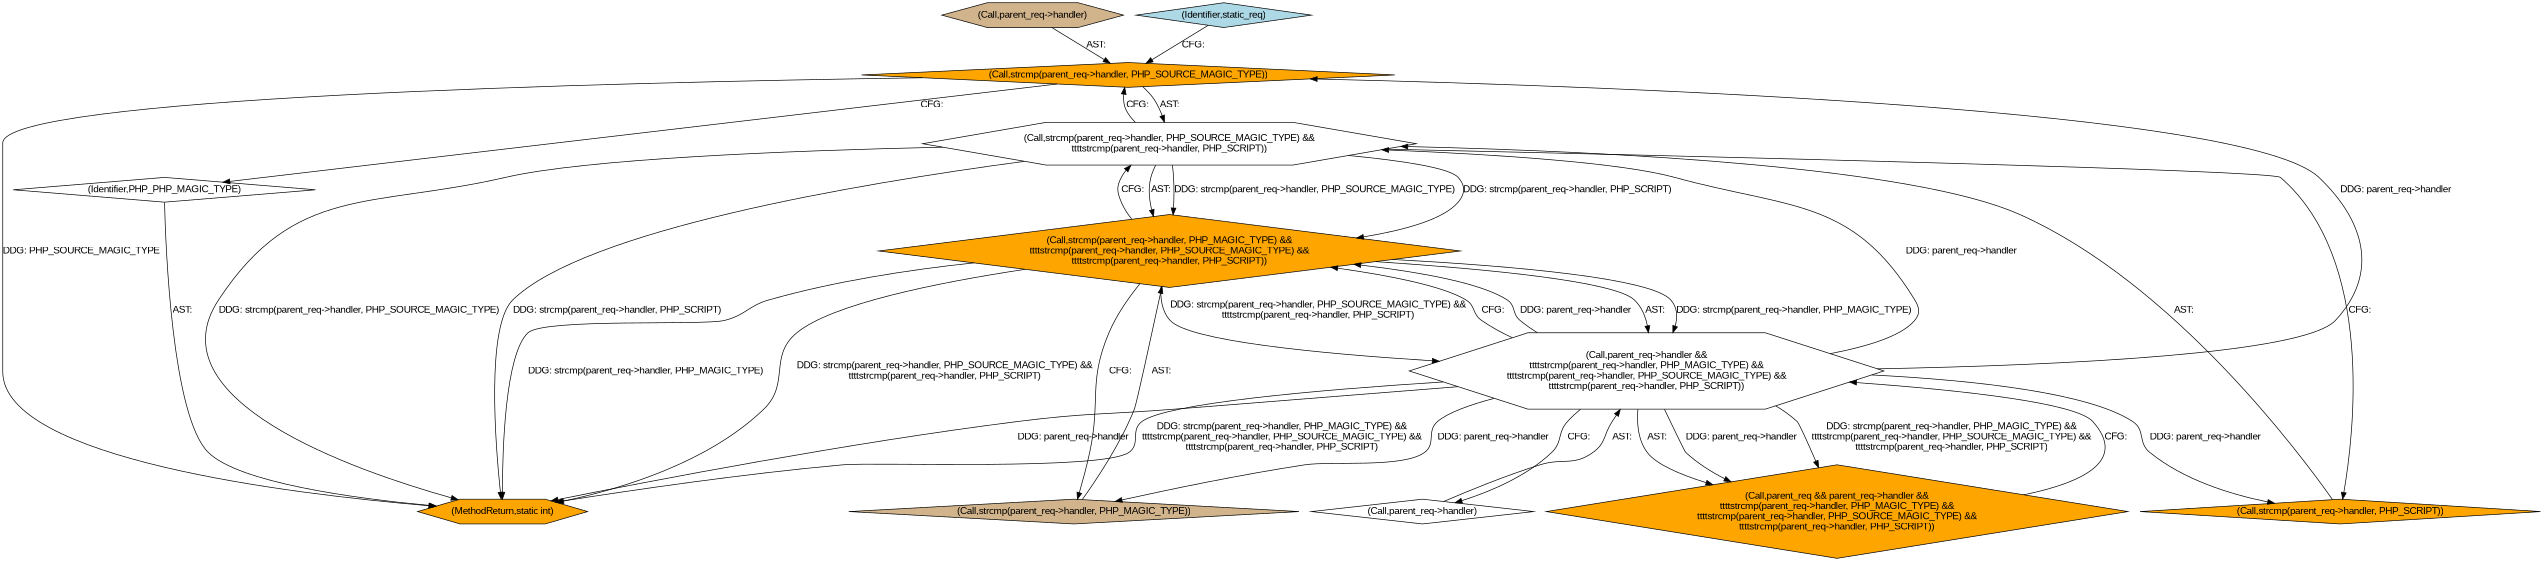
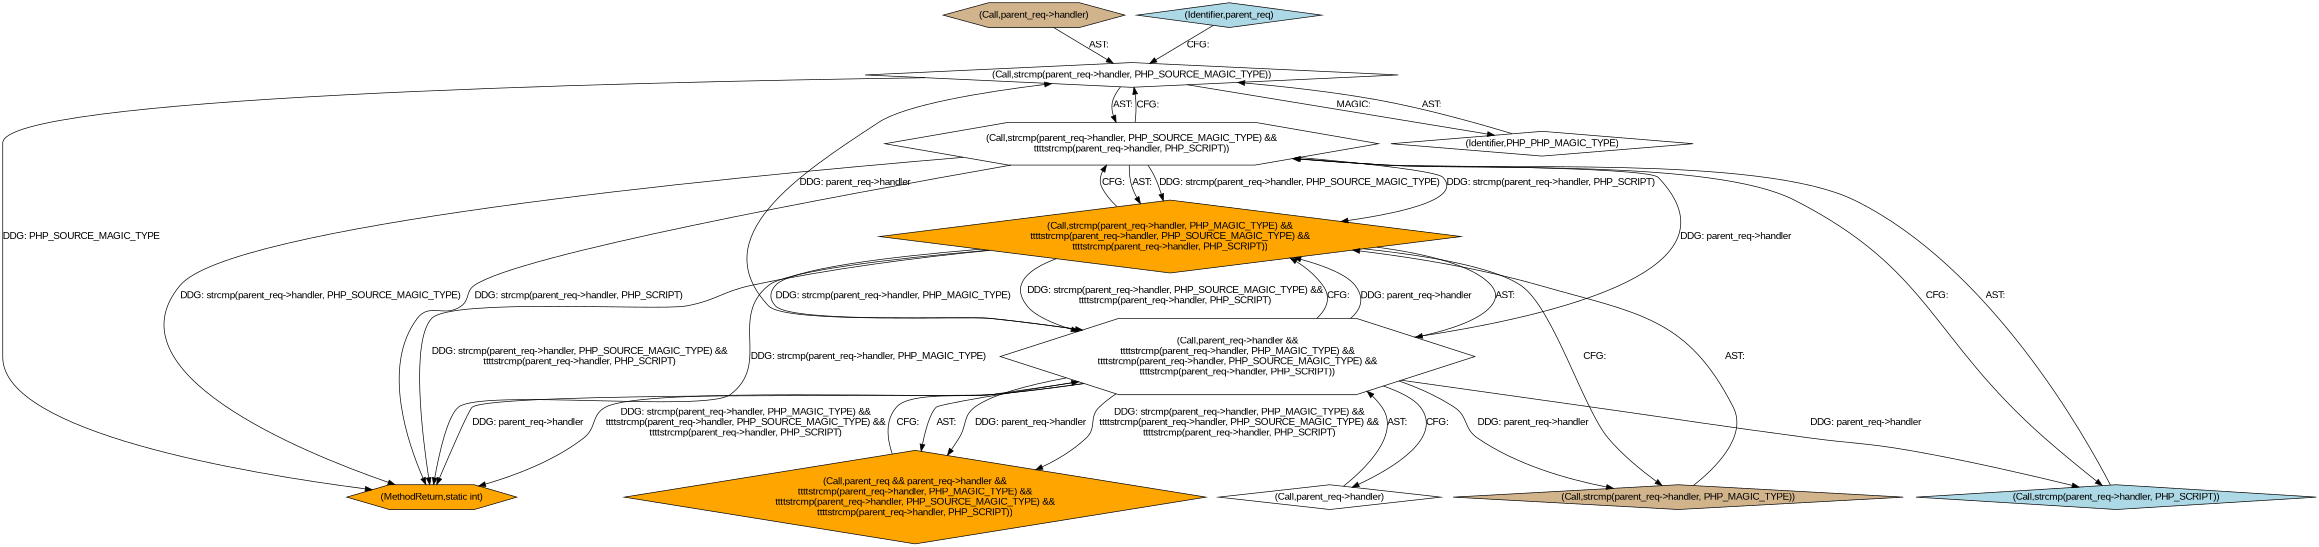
node "(Identifier,static_req)": label "(Identifier,static_req)" -> "(Identifier,parent_req)"
node "(Call,strcmp(parent_req->handler, PHP_SOURCE_MAGIC_TYPE))": fillcolor orange -> white
edge "(Call,strcmp(parent_req->handler, PHP_SOURCE_MAGIC_TYPE))" -> "(Identifier,PHP_PHP_MAGIC_TYPE)": label "CFG: " -> "MAGIC: "
edge "(Identifier,PHP_PHP_MAGIC_TYPE)" -> "(MethodReturn,static int)": now "(Identifier,PHP_PHP_MAGIC_TYPE)" -> "(Call,strcmp(parent_req->handler, PHP_SOURCE_MAGIC_TYPE))"
node "(Call,strcmp(parent_req->handler, PHP_SCRIPT))": fillcolor orange -> lightblue
